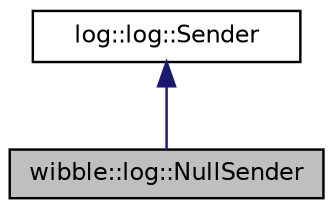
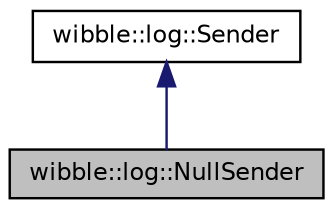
node "log::log::Sender": label "log::log::Sender" -> "wibble::log::Sender"
